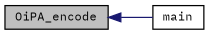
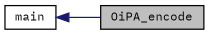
edge "main" -> "OiPA_encode": reversed
